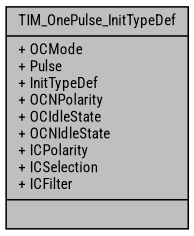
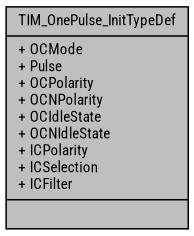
node "TIM_OnePulse_InitTypeDef": text "+ InitTypeDef" -> "+ OCPolarity"
